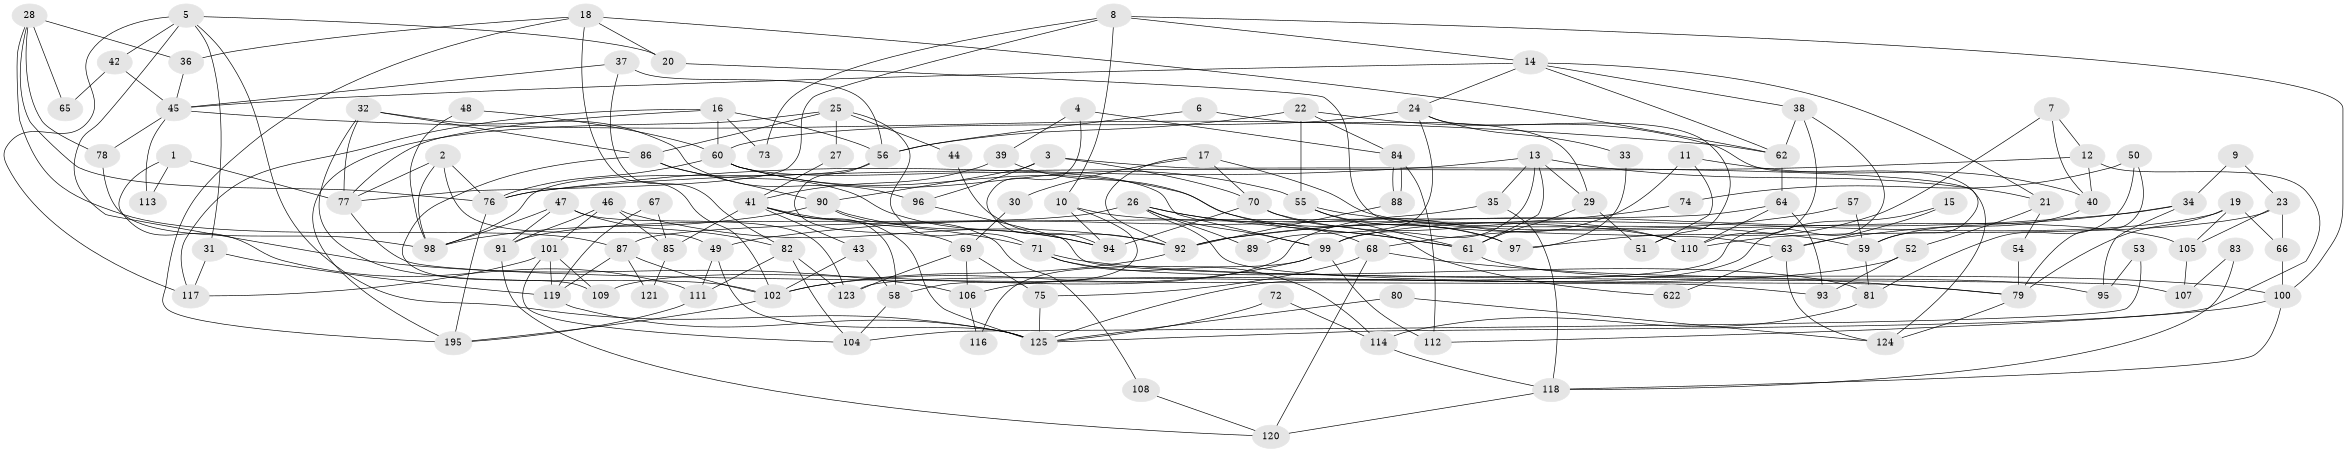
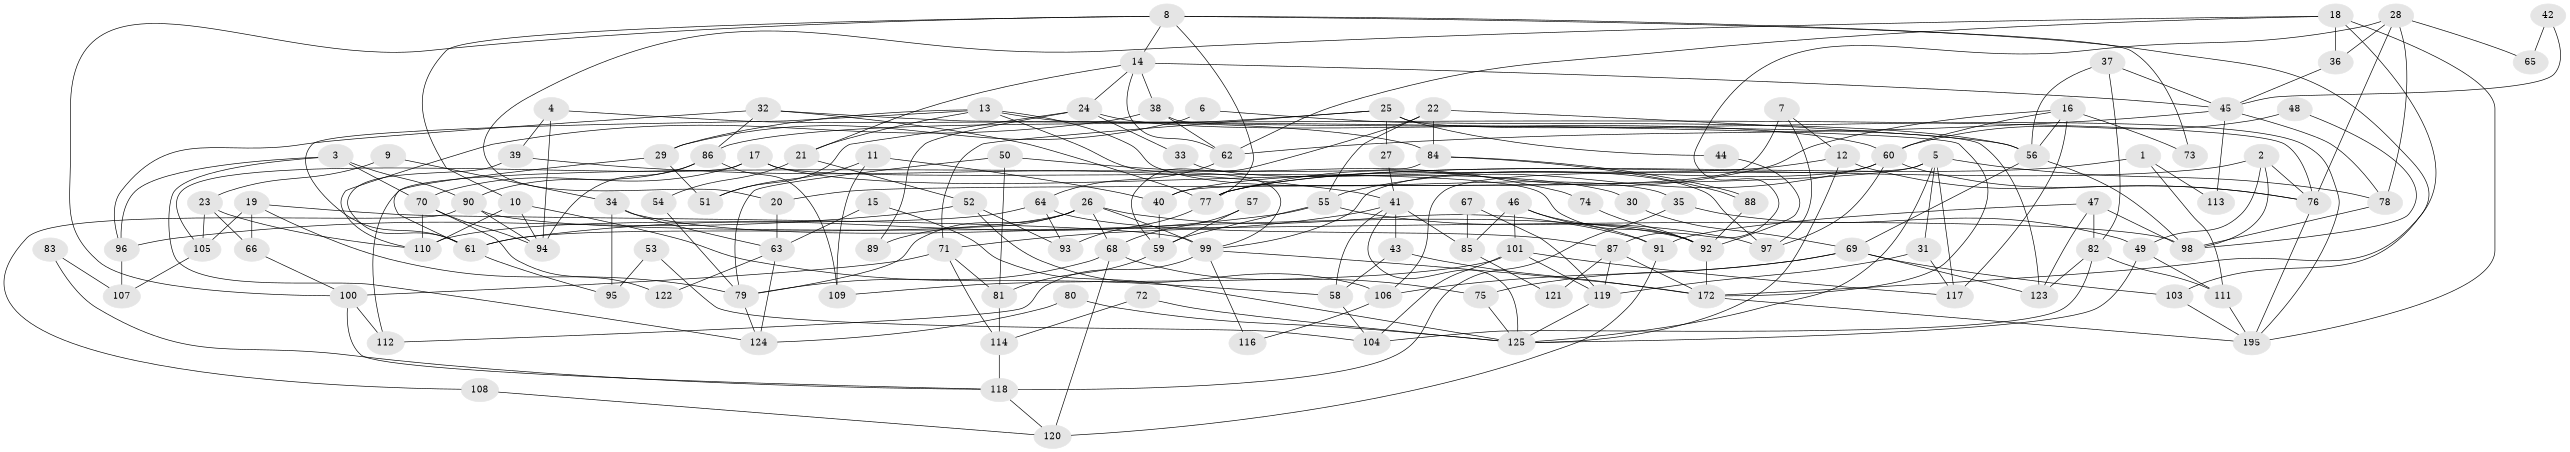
edge "5" -- "42": now "5" -- "78"
edge "52" -- "96": added
node "102": label "102" -> "172"
node "622": label "622" -> "122"
node "103": added
